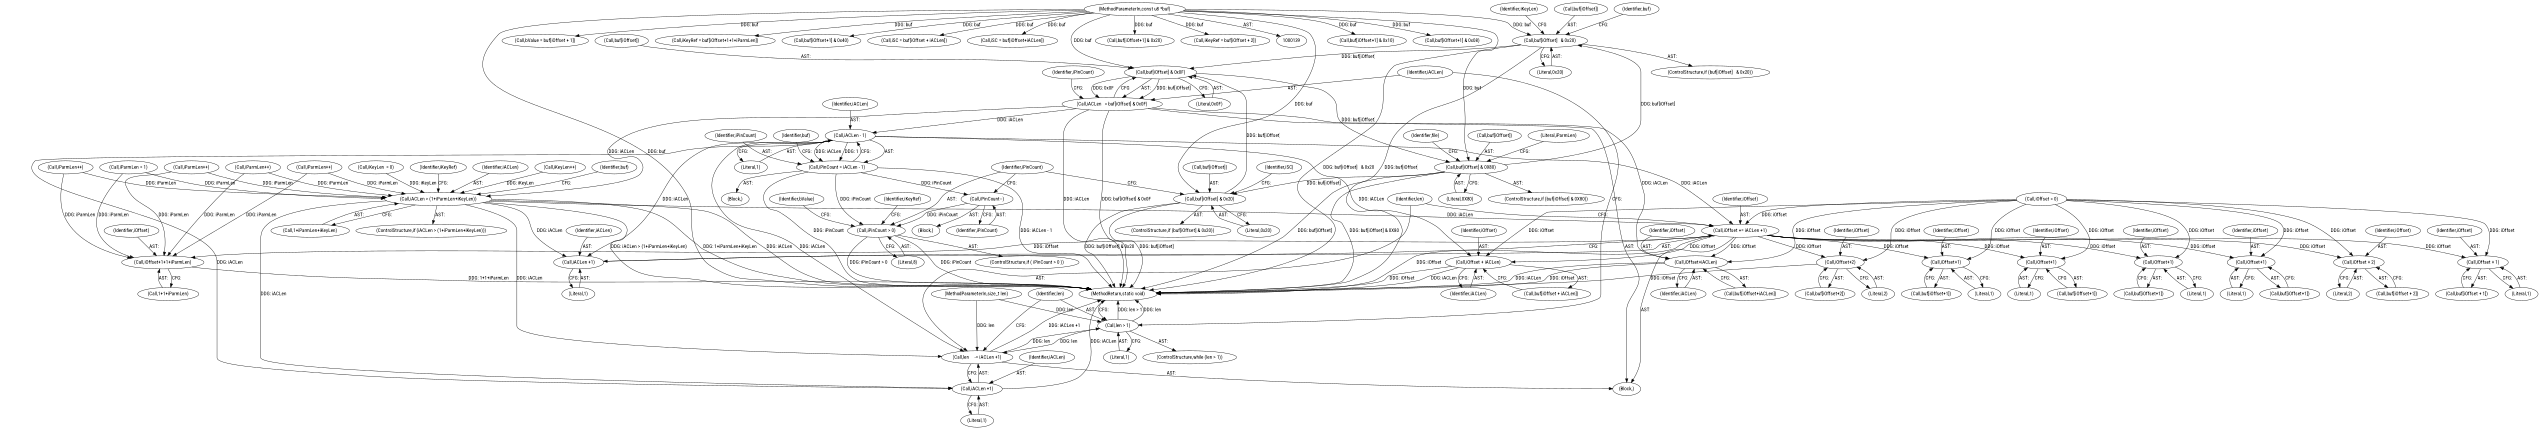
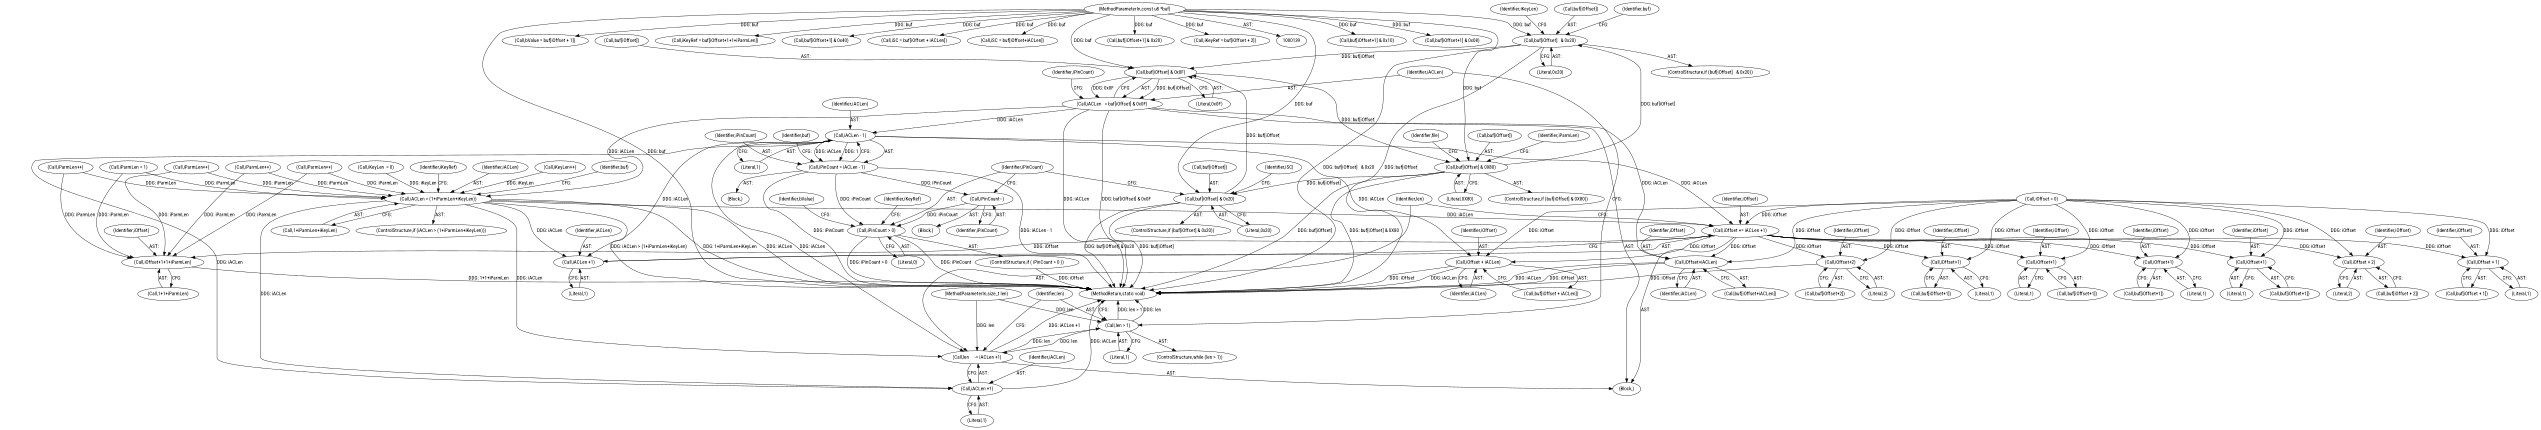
node "(Literal,iParmLen)": label "(Literal,iParmLen)" -> "(Identifier,iParmLen)"
edge "(Call,iOffset += iACLen +1)" -> "(MethodReturn,static void)": now "(ControlStructure,if ( iPinCount > 0 ))" -> "(MethodReturn,static void)"
node "(Literal,8)": label "(Literal,8)" -> "(Literal,0)"
